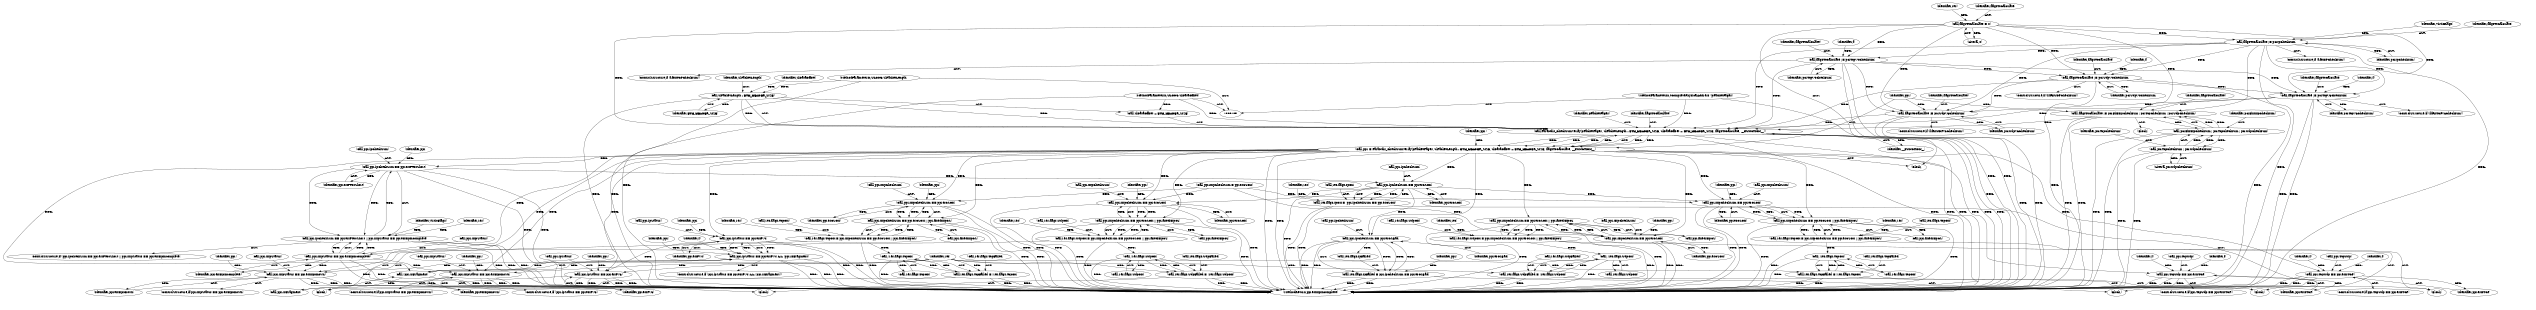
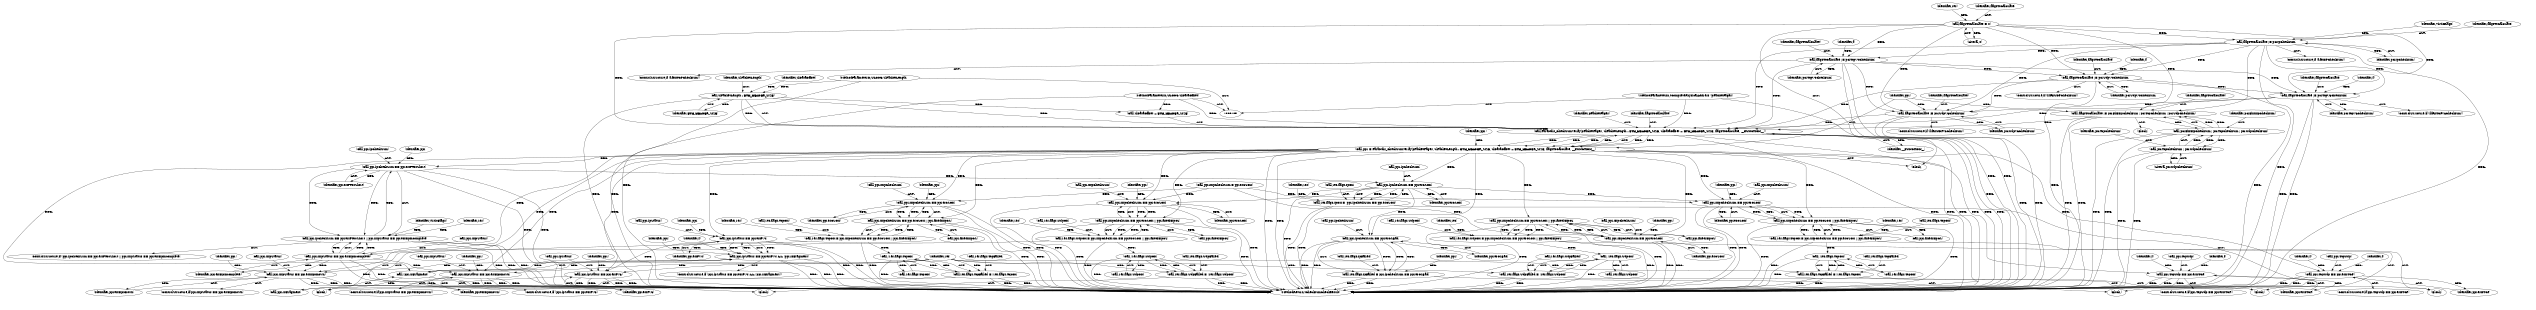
edge "(Call,ulPacketLength - ETH_HEADER_SIZE)" -> "(Call,ulDataOffset + ETH_HEADER_SIZE)": label "AST: " -> "DDG: "
edge "(Call,ppr.ipCheckSum == ppresCSBad)" -> "(Call,res.flags.IpFailed)": now "(Call,ppr.ipCheckSum == ppresCSBad)" -> "(Identifier,ppresCSBad)"
edge "(Call,ppr.ipStatus == ppresIPV4)" -> "(Identifier,ppresIPV4)": label "AST: " -> "CFG: "
node "(MethodReturn,ppresXxpIncomplete)": label "(MethodReturn,ppresXxpIncomplete)" -> "(MethodReturn,tChecksumCheckResult)"
